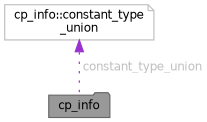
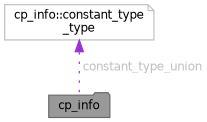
node "cp_info::constant_type _union": label "cp_info::constant_type _union" -> "cp_info::constant_type _type"
